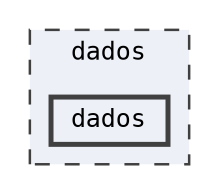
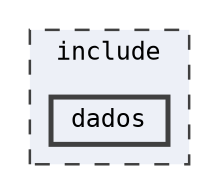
cluster "dados": label "dados" -> "include"
